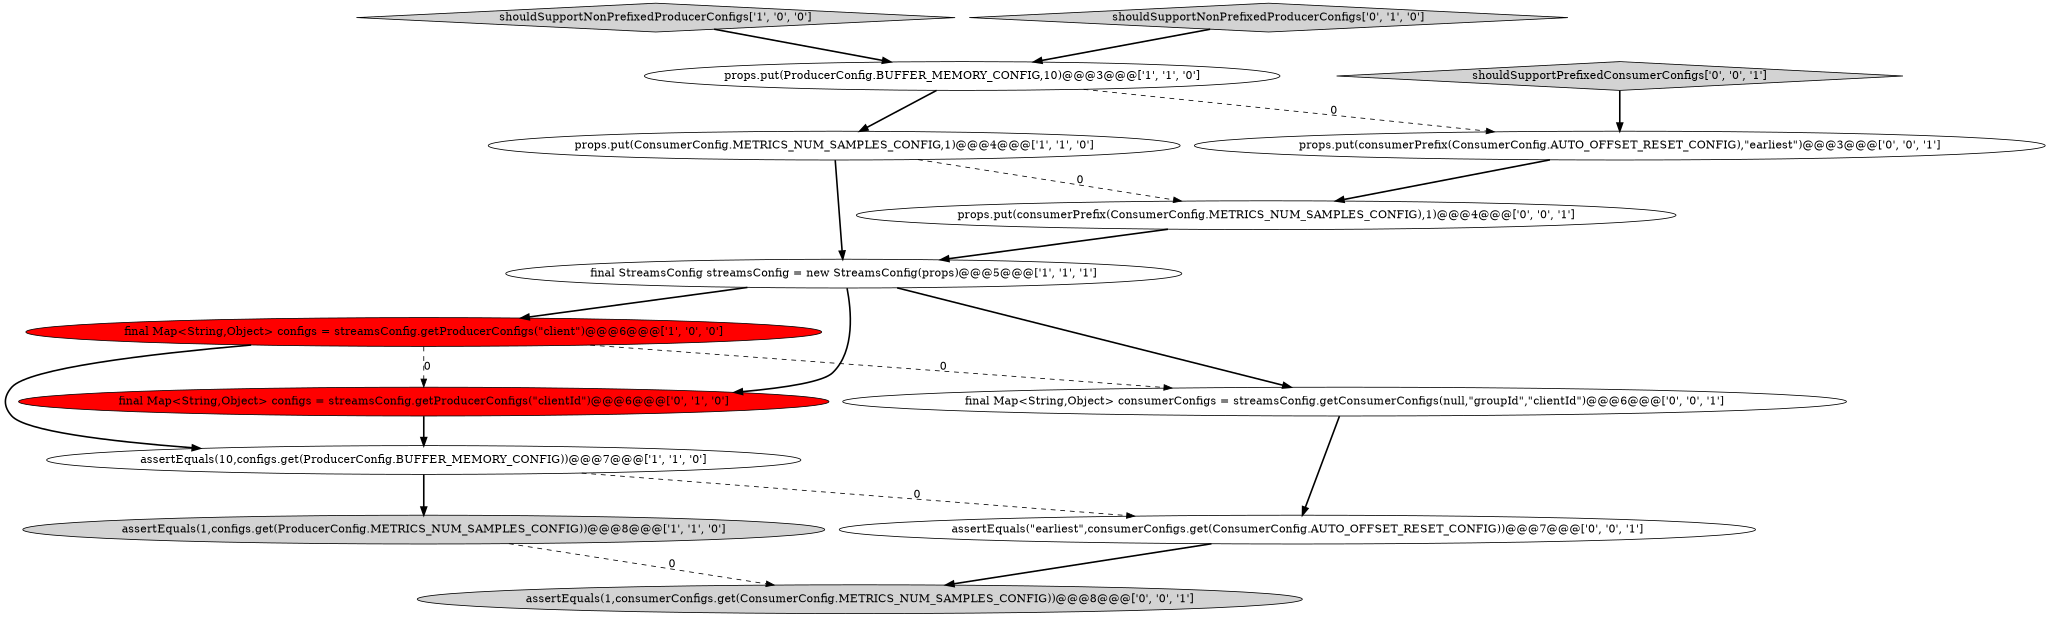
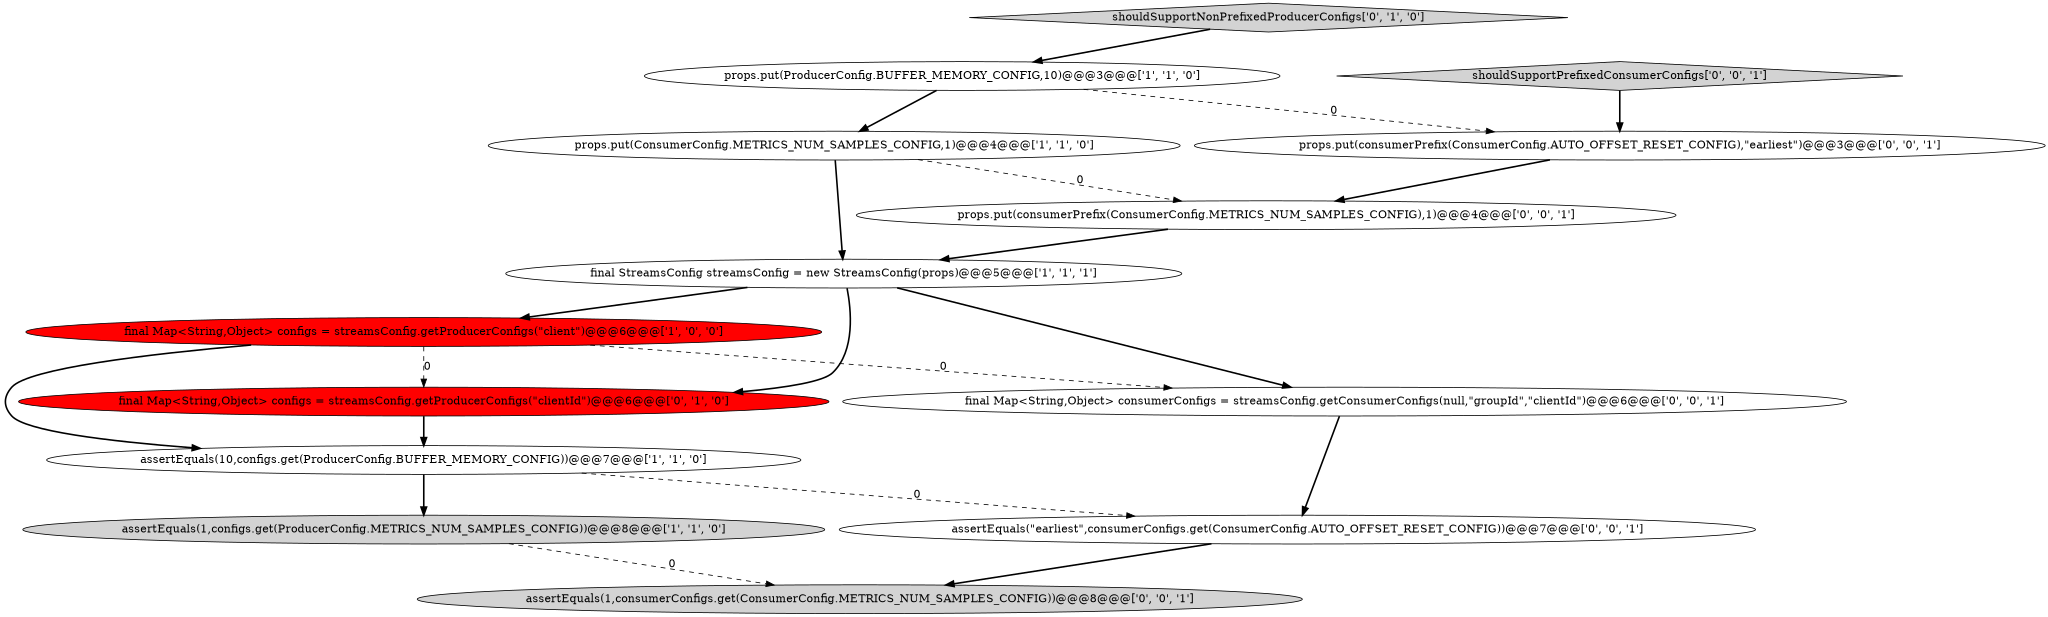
node "shouldSupportNonPrefixedProducerConfigs['1', '0', '0']": removed
